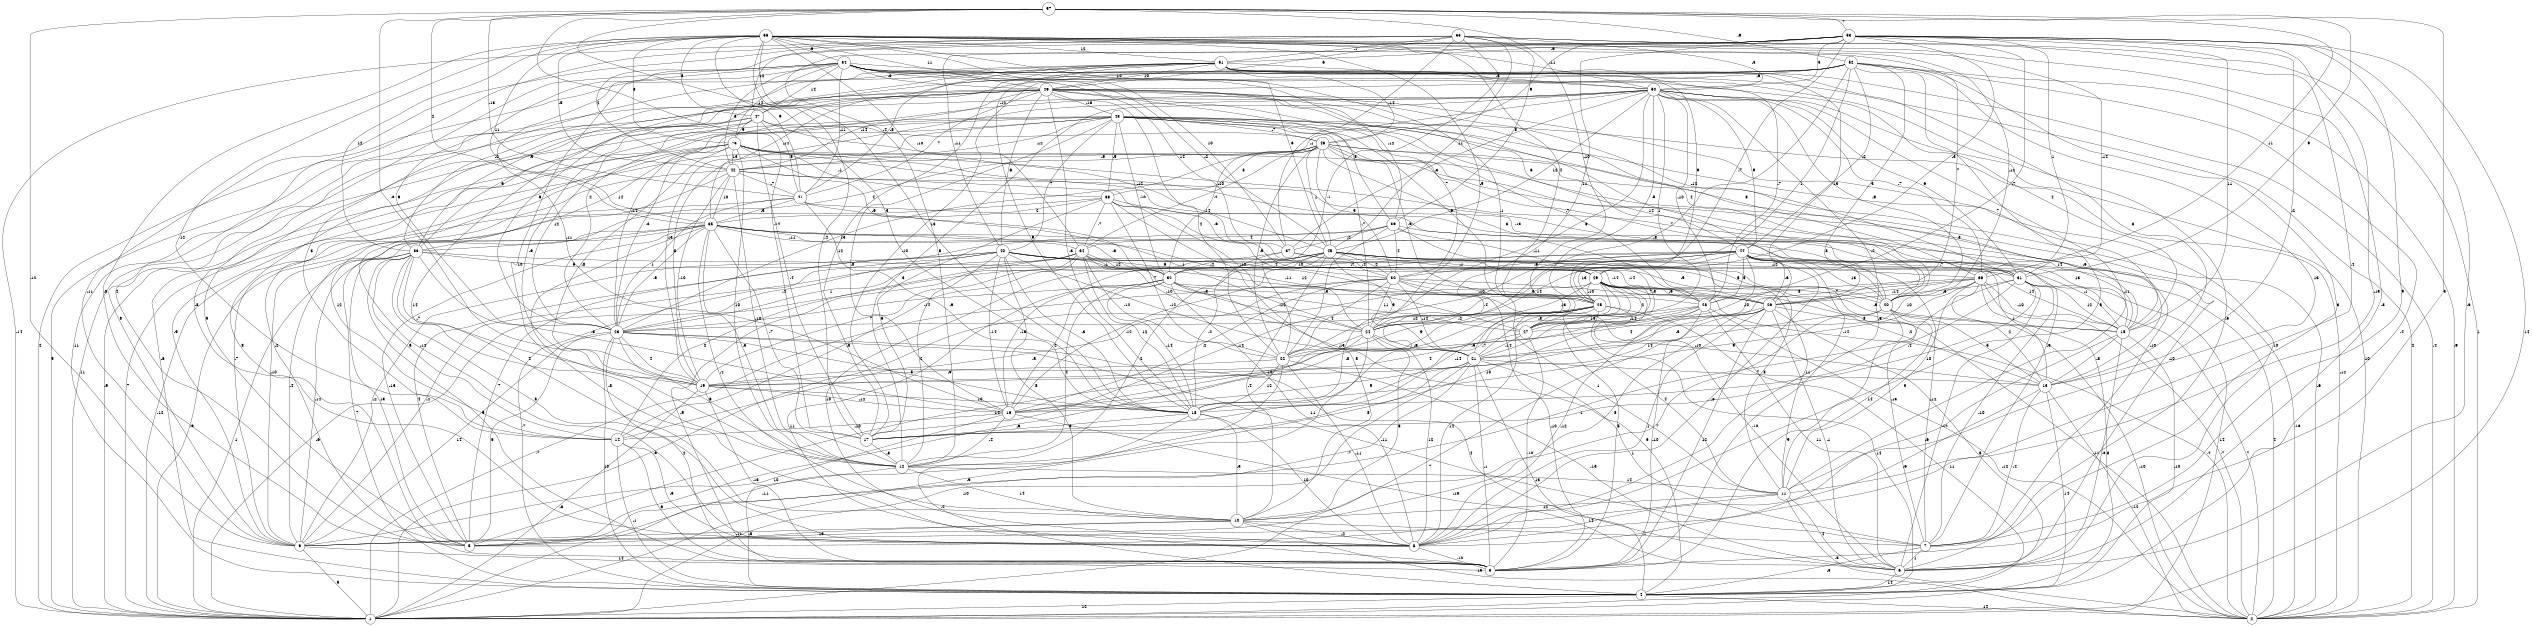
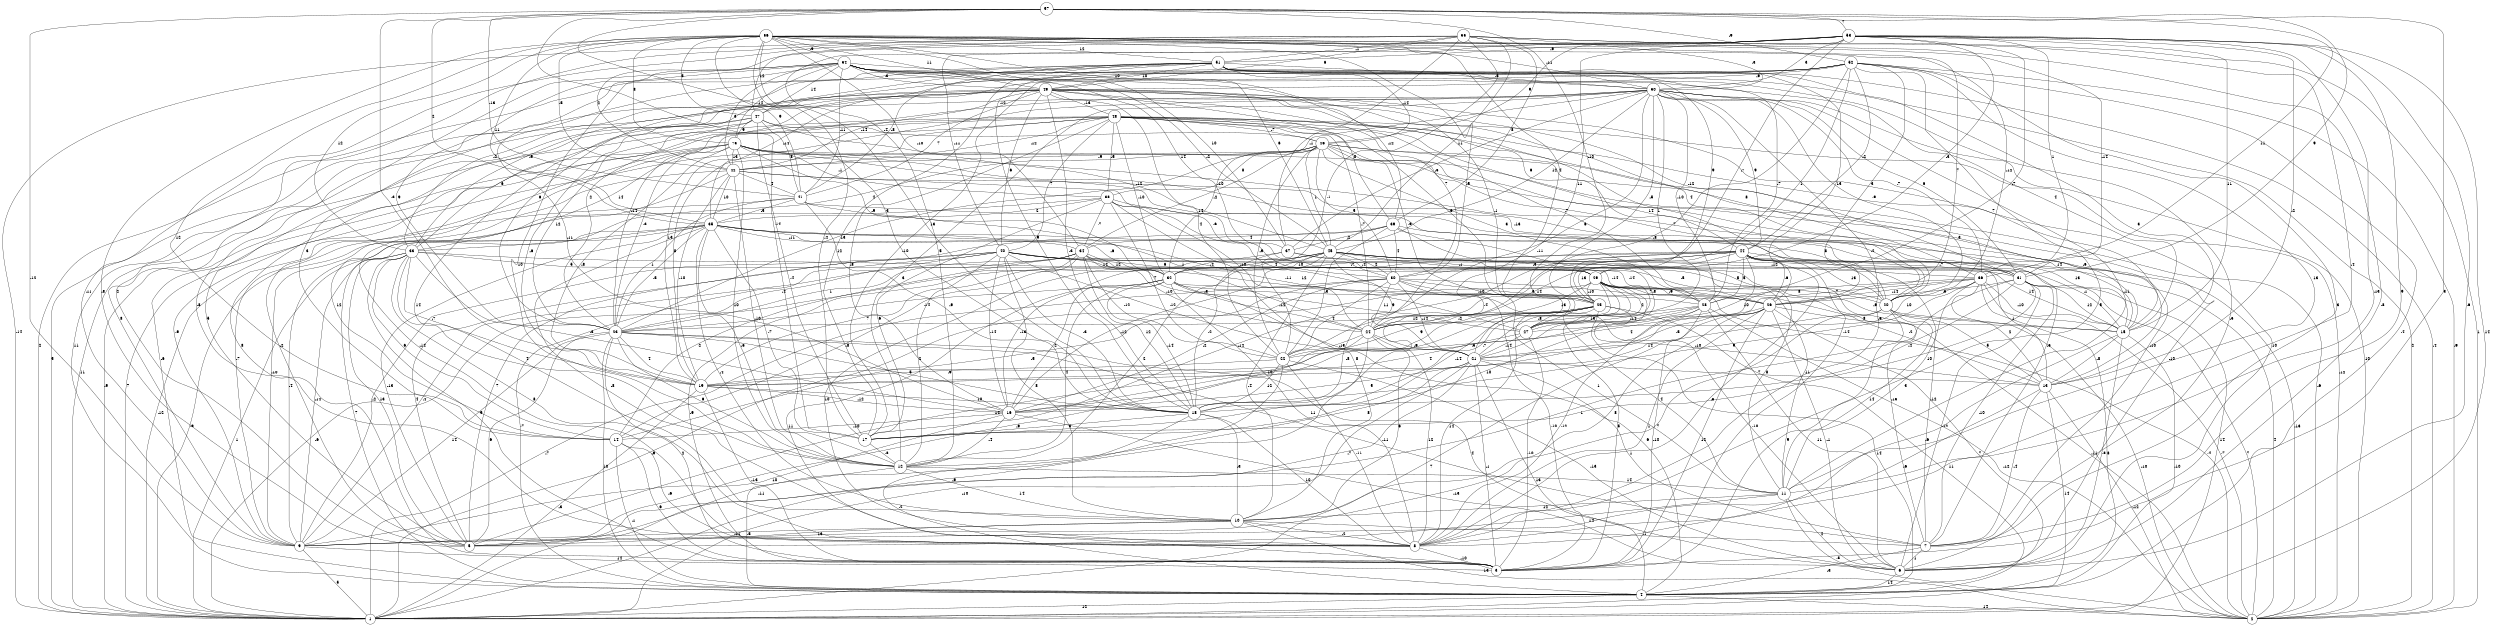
edge "42" -- "41": label "-7" -> "4"
edge "33" -- "31": label "-1" -> "14"
edge "26" -- "4": label "5" -> "7"
